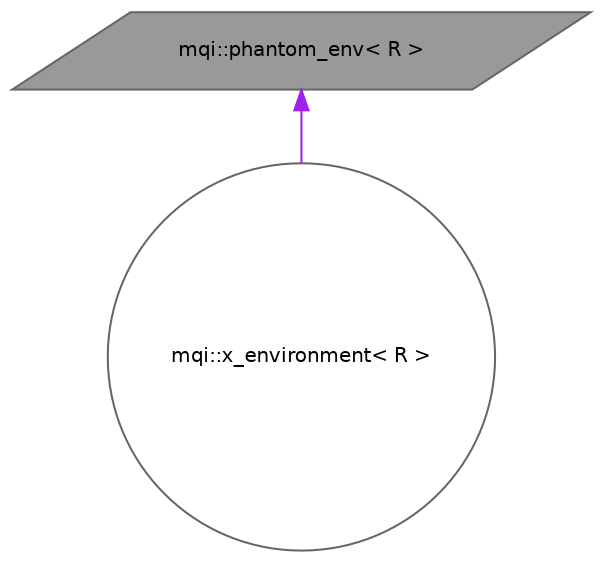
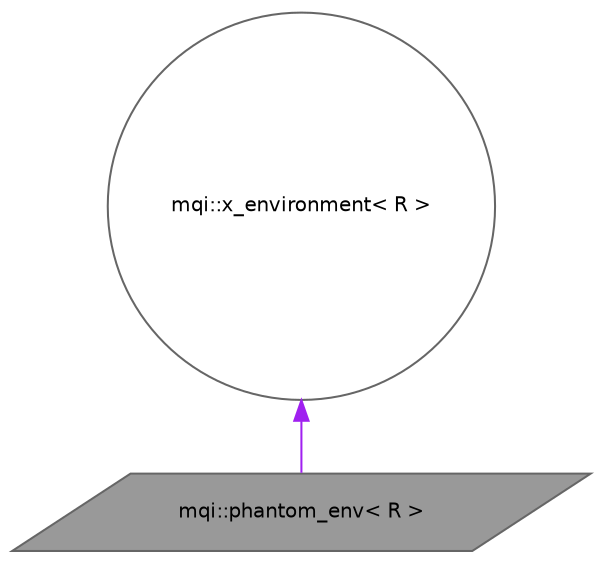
edge "mqi::x_environment< R >" -> "mqi::phantom_env< R >": reversed
